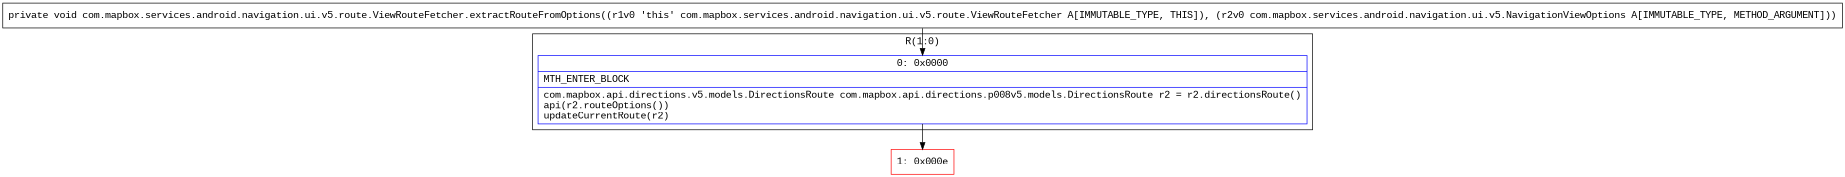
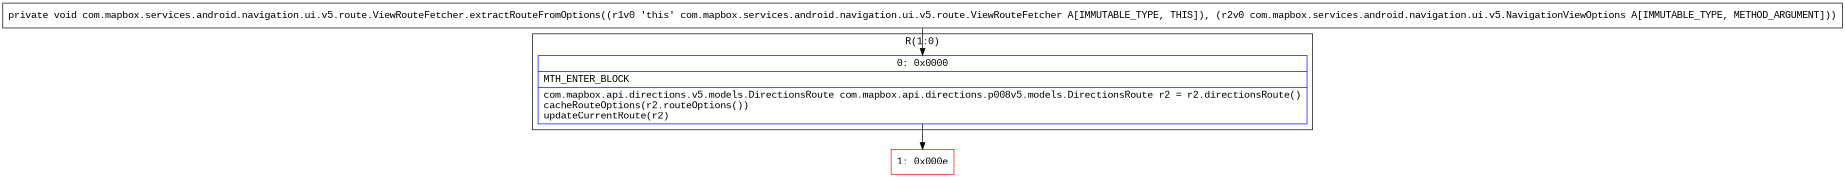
node "0: 0x0000": text "api(r2.routeOptions())" -> "cacheRouteOptions(r2.routeOptions())"
